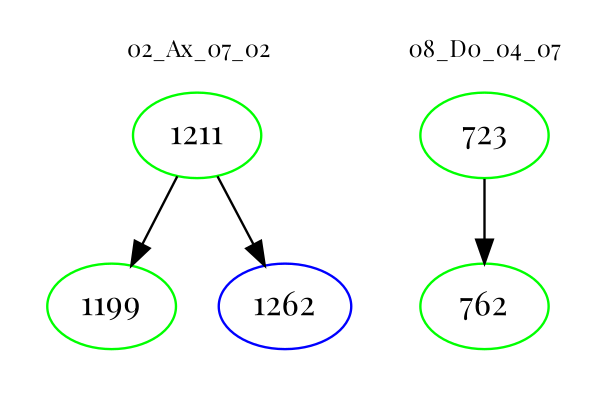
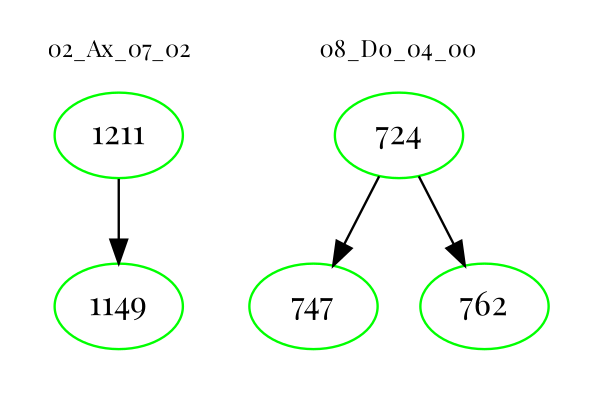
cluster "08_D0_04_07": label "08_D0_04_07" -> "08_D0_04_00"
node "723": label "723" -> "724"
node "1199": label "1199" -> "1149"
node "1262": removed
node "747": added
